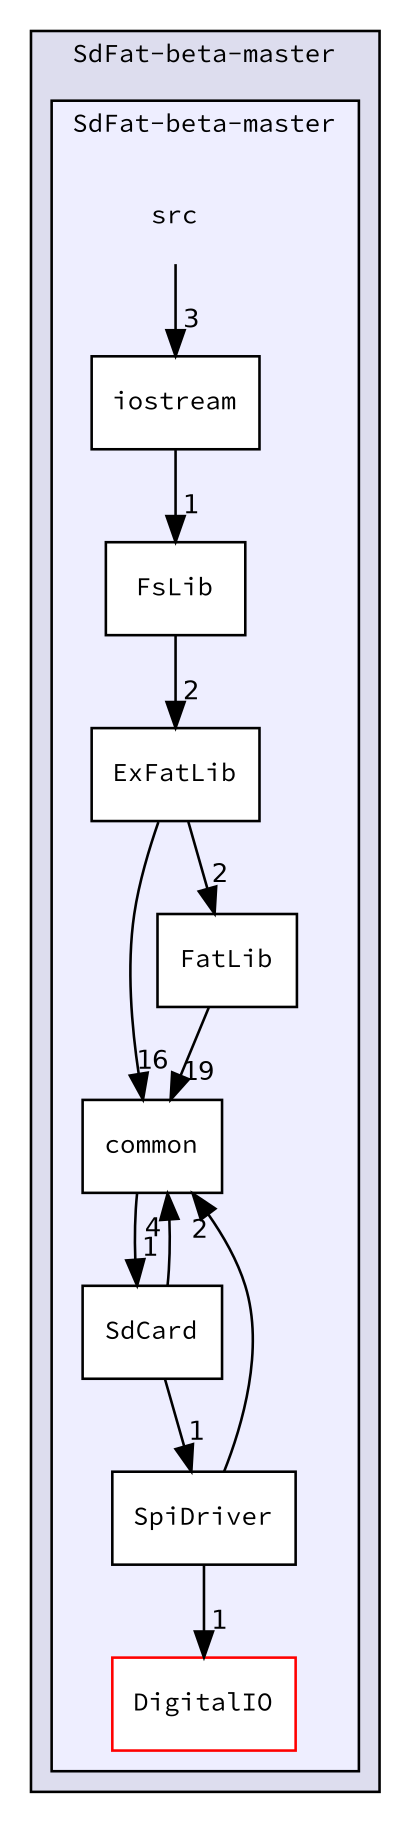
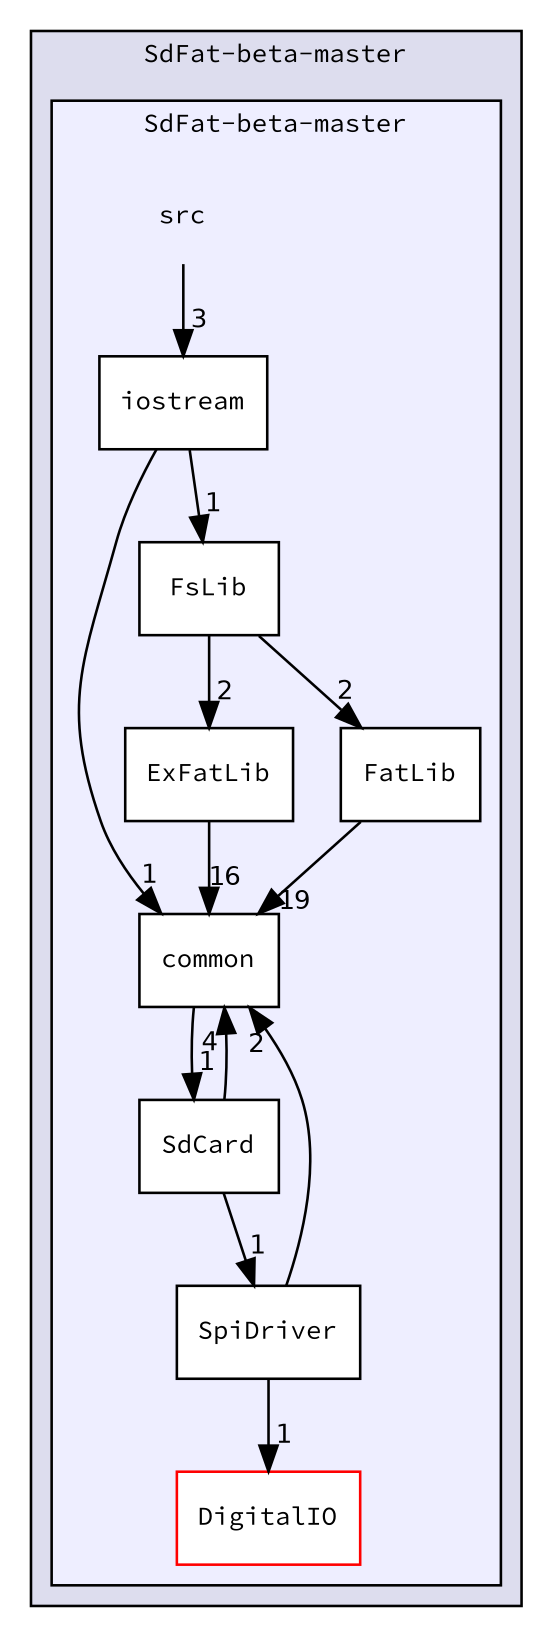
edge "iostream" -> "common": added
edge "ExFatLib" -> "FatLib": now "FsLib" -> "FatLib"
